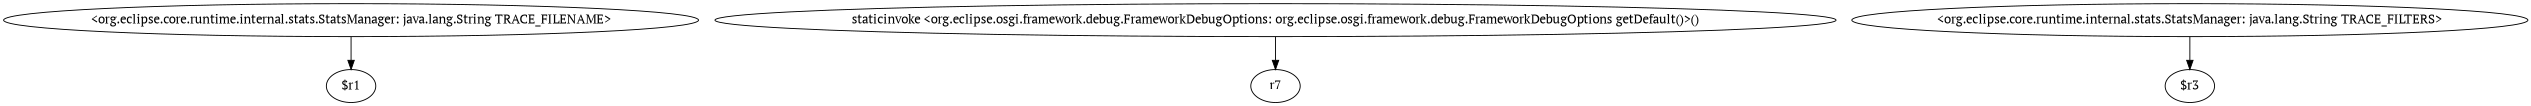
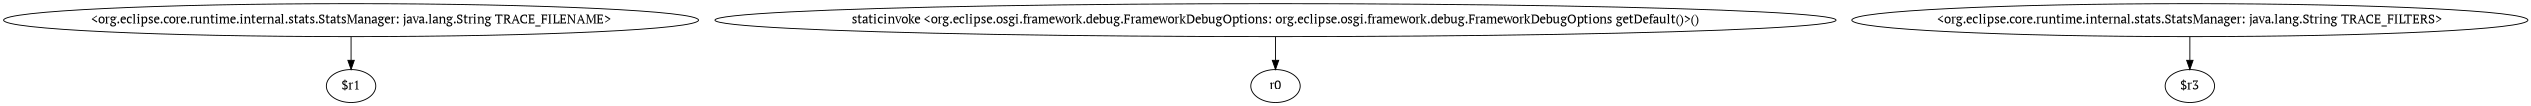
node "r7": label "r7" -> "r0"
